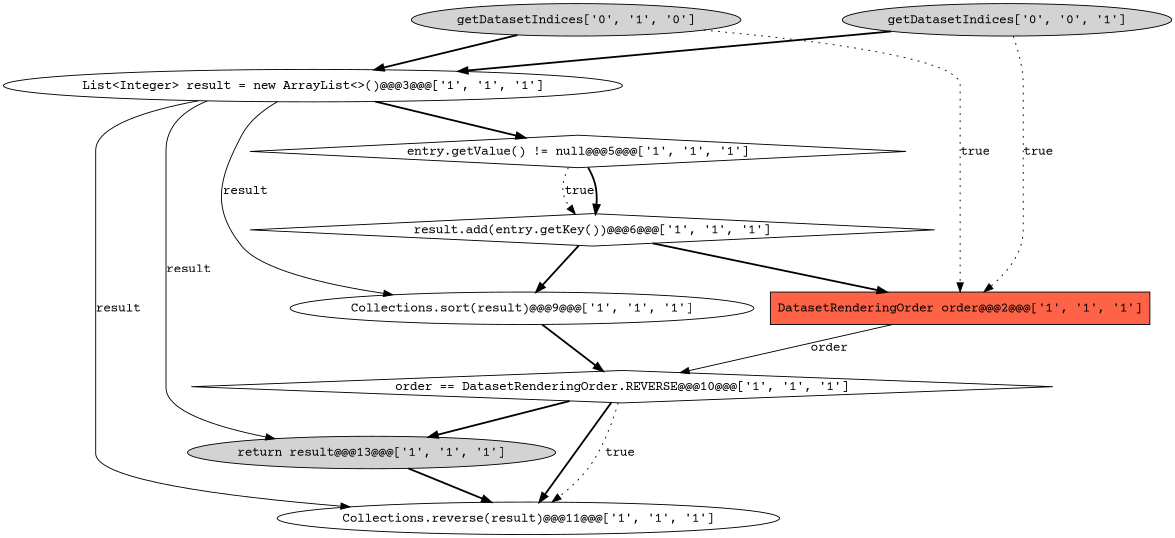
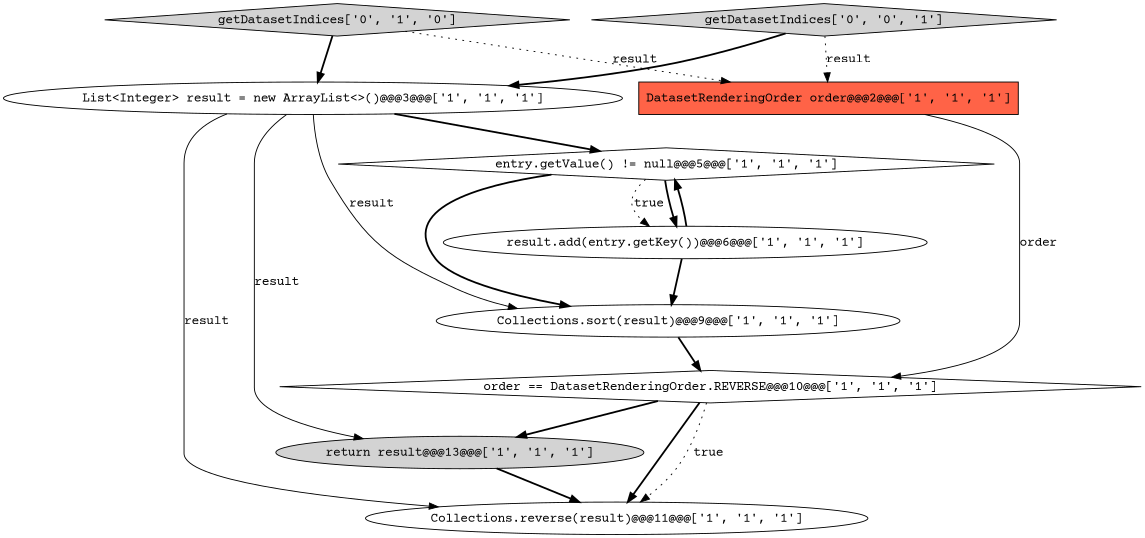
node "getDatasetIndices['0', '1', '0']": shape ellipse -> diamond
node "getDatasetIndices['0', '0', '1']": shape ellipse -> diamond
edge "getDatasetIndices['0', '1', '0']" -> "DatasetRenderingOrder order@@@2@@@['1', '1', '1']": label "true" -> "result"
edge "getDatasetIndices['0', '0', '1']" -> "DatasetRenderingOrder order@@@2@@@['1', '1', '1']": label "true" -> "result"
node "result.add(entry.getKey())@@@6@@@['1', '1', '1']": shape diamond -> ellipse
edge "entry.getValue() != null@@@5@@@['1', '1', '1']" -> "Collections.sort(result)@@@9@@@['1', '1', '1']": added
edge "result.add(entry.getKey())@@@6@@@['1', '1', '1']" -> "DatasetRenderingOrder order@@@2@@@['1', '1', '1']": now "result.add(entry.getKey())@@@6@@@['1', '1', '1']" -> "entry.getValue() != null@@@5@@@['1', '1', '1']"
